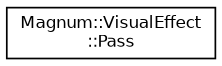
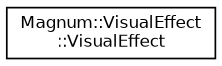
node "Magnum::VisualEffect ::Pass": label "Magnum::VisualEffect ::Pass" -> "Magnum::VisualEffect ::VisualEffect"
